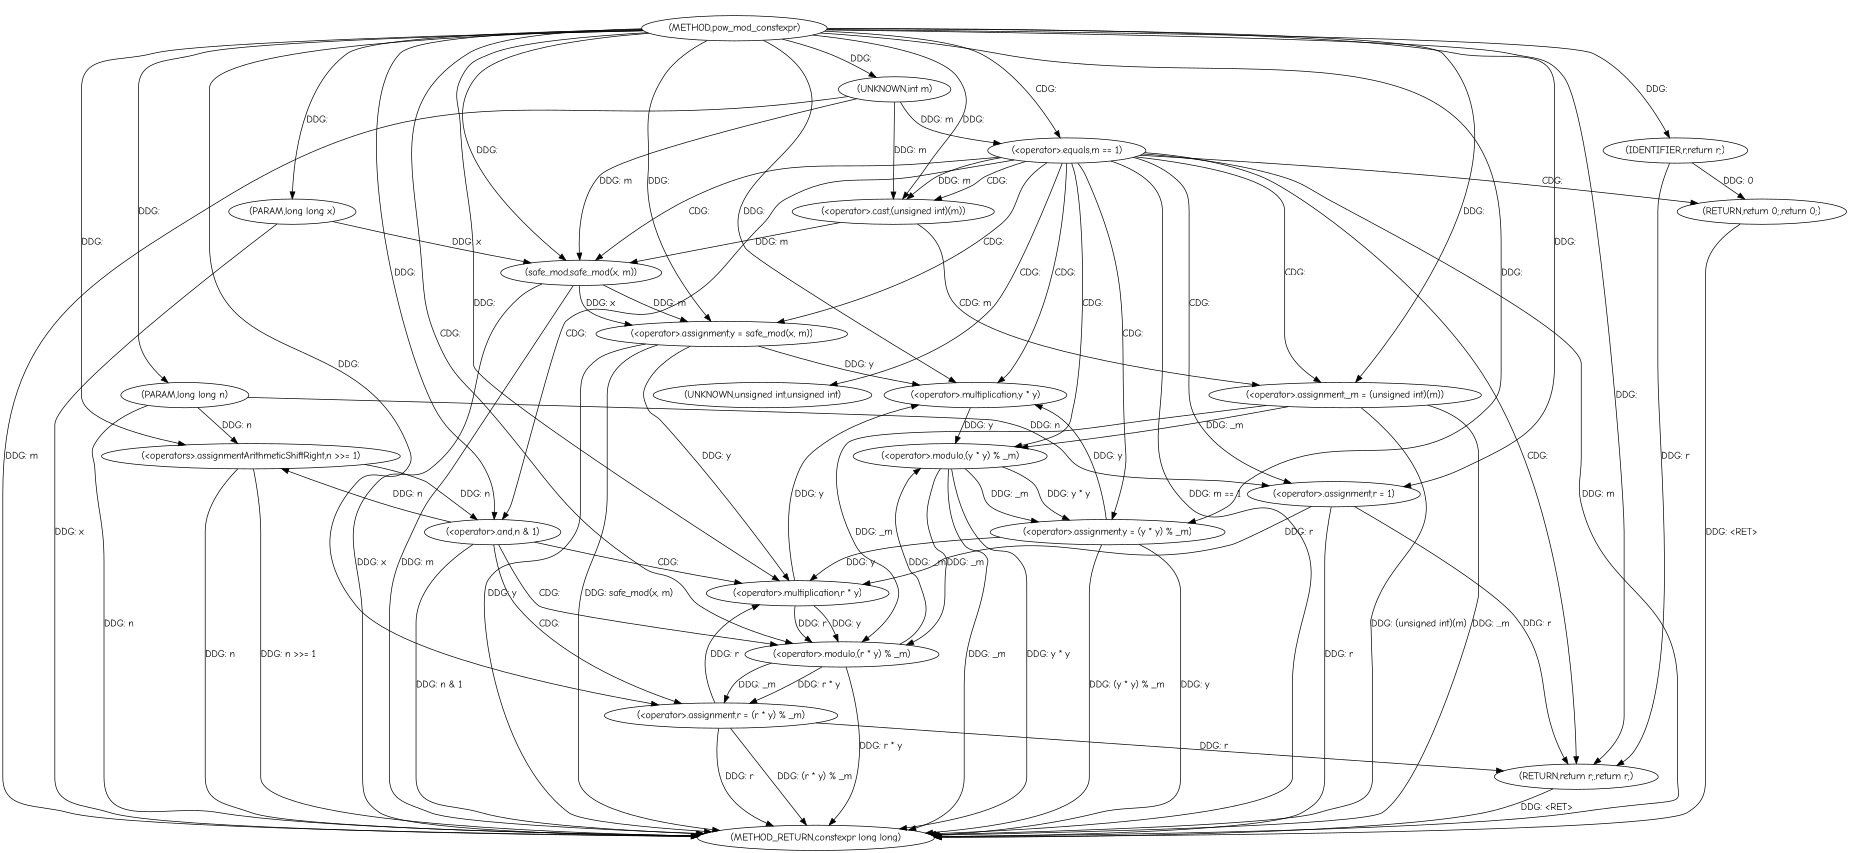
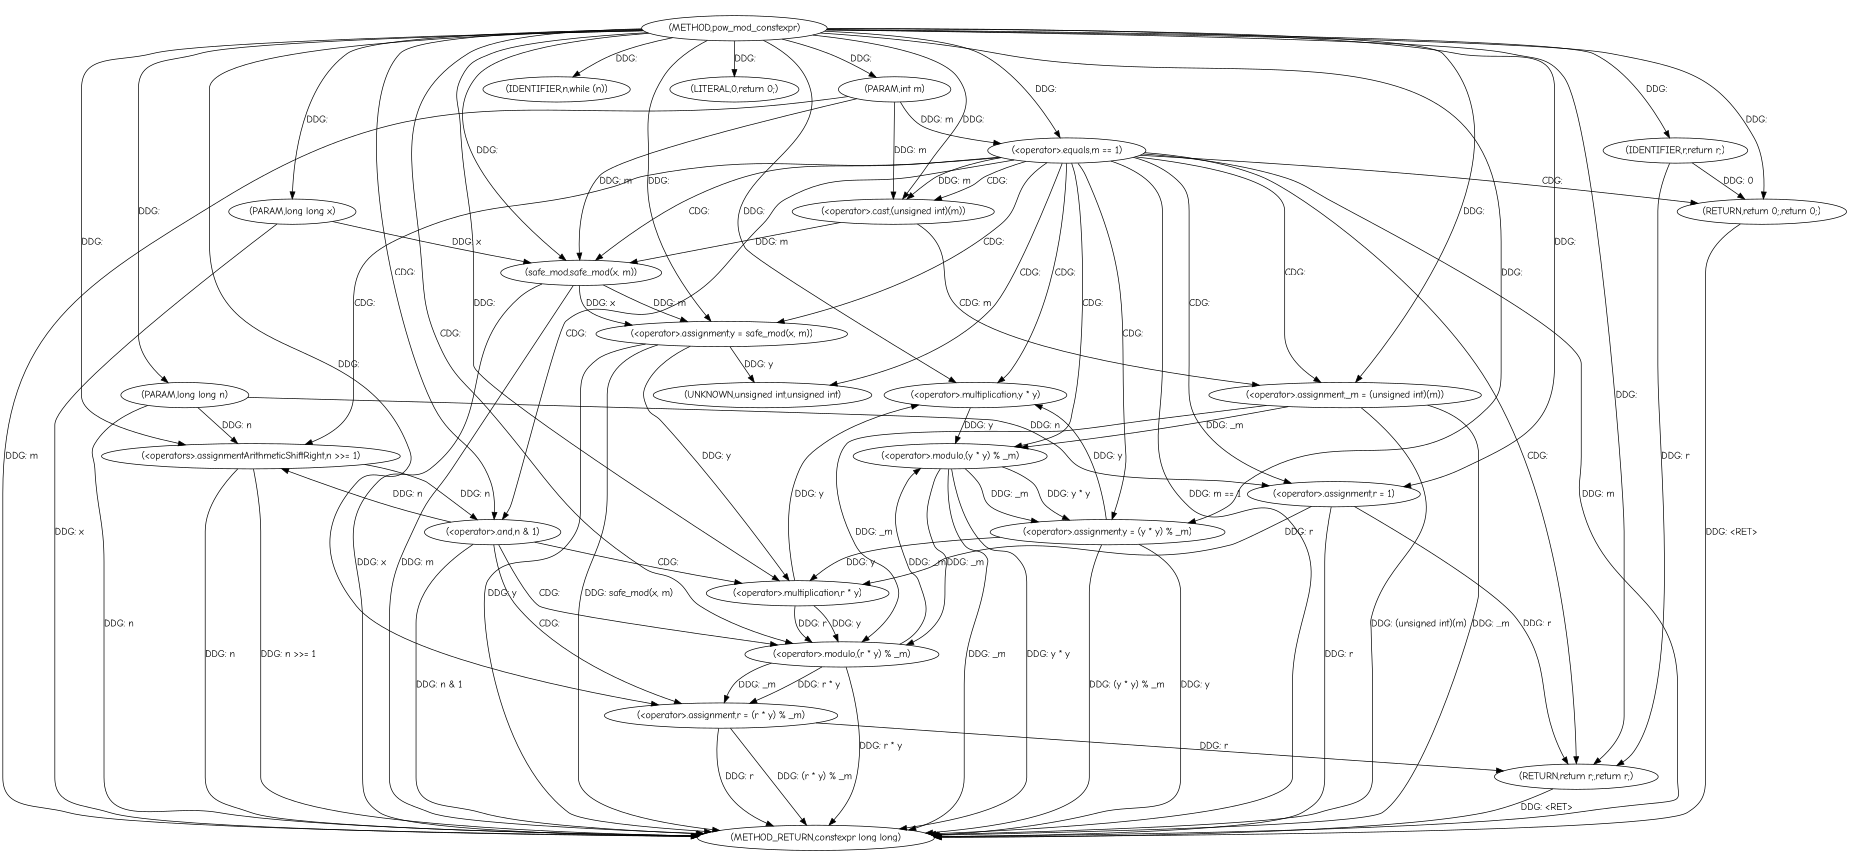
edge "(METHOD,pow_mod_constexpr)" -> "(RETURN,return 0;,return 0;)": added, label "DDG:"
node "(IDENTIFIER,n,while (n))": added
node "(LITERAL,0,return 0;)": added
node "(UNKNOWN,int m)": label "(UNKNOWN,int m)" -> "(PARAM,int m)"
edge "(METHOD,pow_mod_constexpr)" -> "(<operator>.equals,m == 1)": label "CDG: " -> "DDG: "
edge "(<operator>.equals,m == 1)" -> "(<operators>.assignmentArithmeticShiftRight,n >>= 1)": added, label "CDG:"
edge "(METHOD,pow_mod_constexpr)" -> "(<operator>.and,n & 1)": label "DDG: " -> "CDG: "
edge "(<operator>.assignment,y = safe_mod(x, m))" -> "(<operator>.multiplication,y * y)": now "(<operator>.assignment,y = safe_mod(x, m))" -> "(UNKNOWN,unsigned int,unsigned int)"
edge "(<operator>.assignment,r = (r * y) % _m)" -> "(<operator>.multiplication,r * y)": removed, label "DDG: r"
